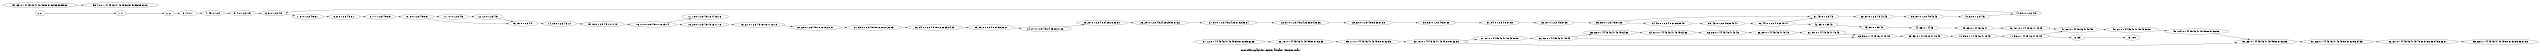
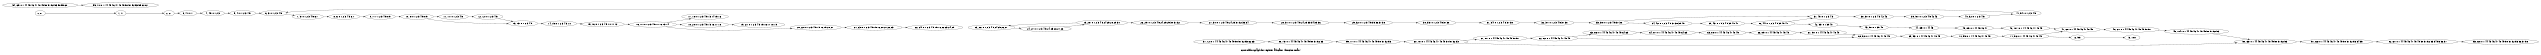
node "35, 43: 0 1 2 3 4 5 39 40 41": label "35, 43: 0 1 2 3 4 5 39 40 41" -> "35, 43: 0 1 5 3 4 5 39 40 41"
edge "19, 21: 0 1 2 3 4 5 15 16 17 18 19" -> "20, 22: 0 1 2 3 4 5 15 16 19 20 21": now "16, 17: 0 1 2 3 4 5 11 12 13 14" -> "20, 22: 0 1 2 3 4 5 15 16 19 20 21"
edge "22, 24: 0 1 2 3 4 5 15 16 22 23 24 25" -> "23, 26: 0 1 2 3 4 5 24 25 26 27": now "25, 28: 0 1 2 3 4 5 24 25 28 29 30" -> "23, 26: 0 1 2 3 4 5 24 25 26 27"
